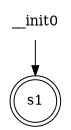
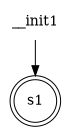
node "__init0": label "__init0" -> "__init1"
